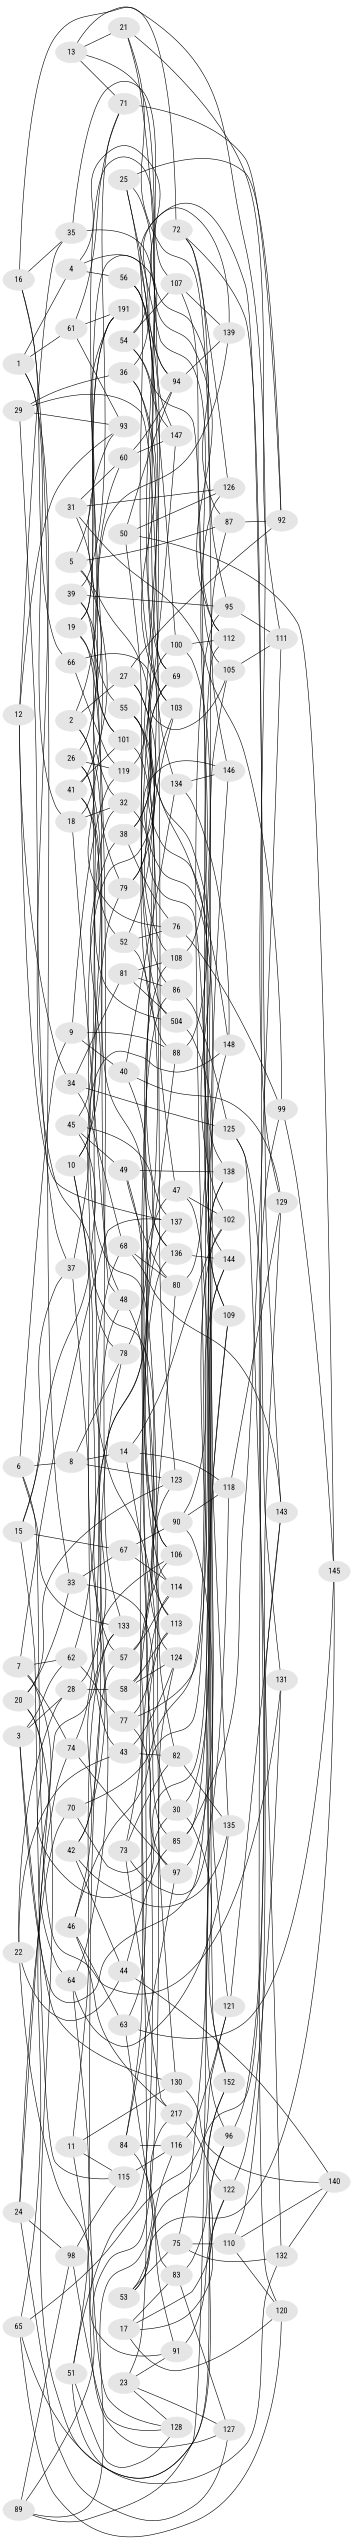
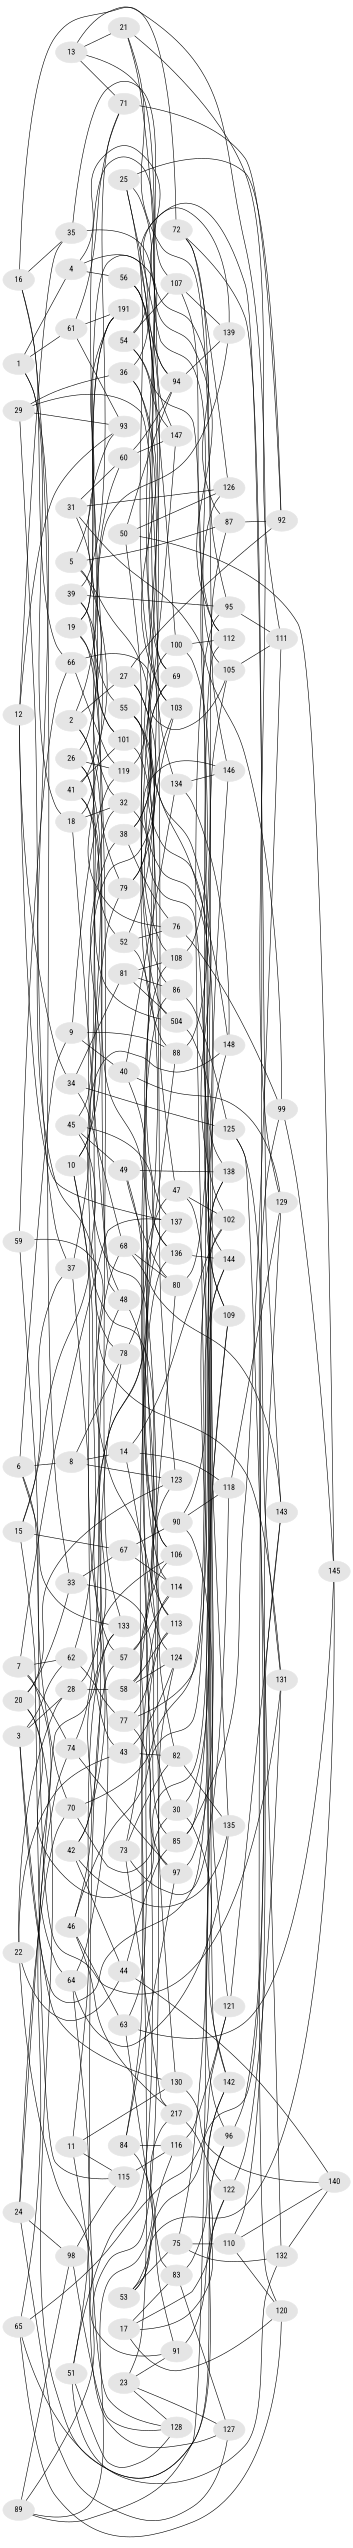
node "59": added
node "152": label "152" -> "142"
